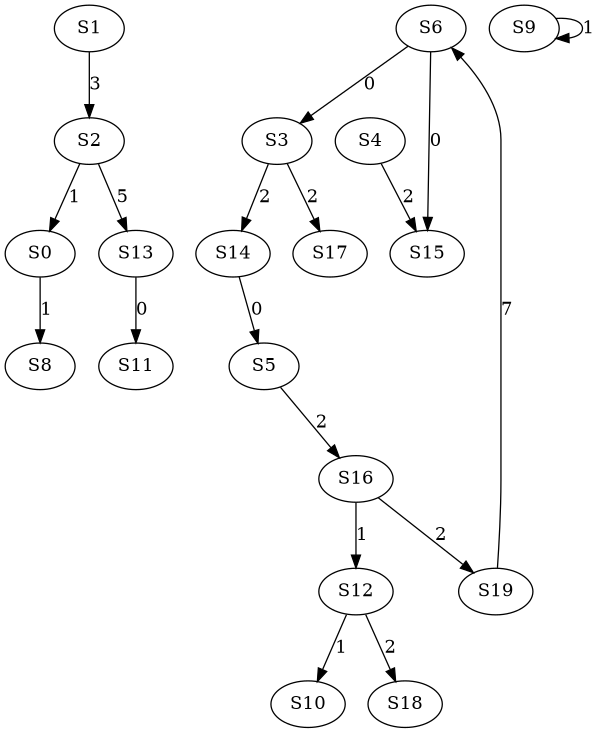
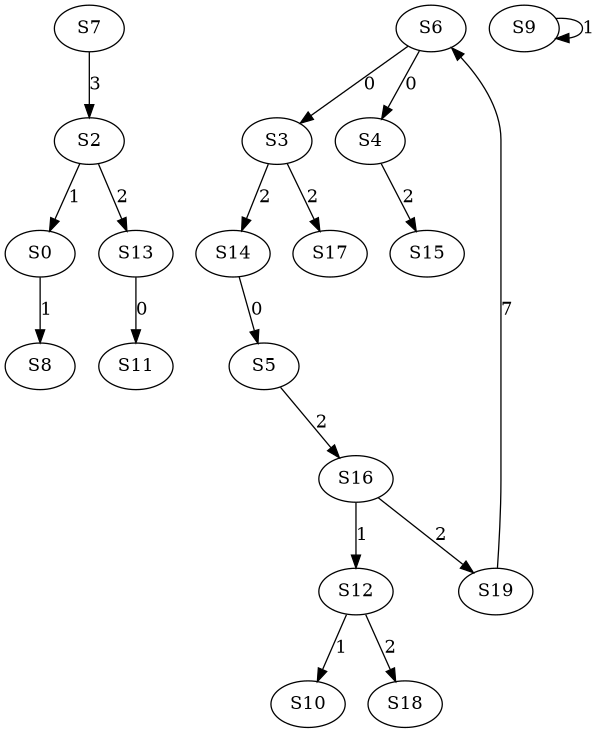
node "S1": label "S1" -> "S7"
edge "S6" -> "S15": now "S6" -> "S4"
edge "S2" -> "S13": label "5" -> "2"
